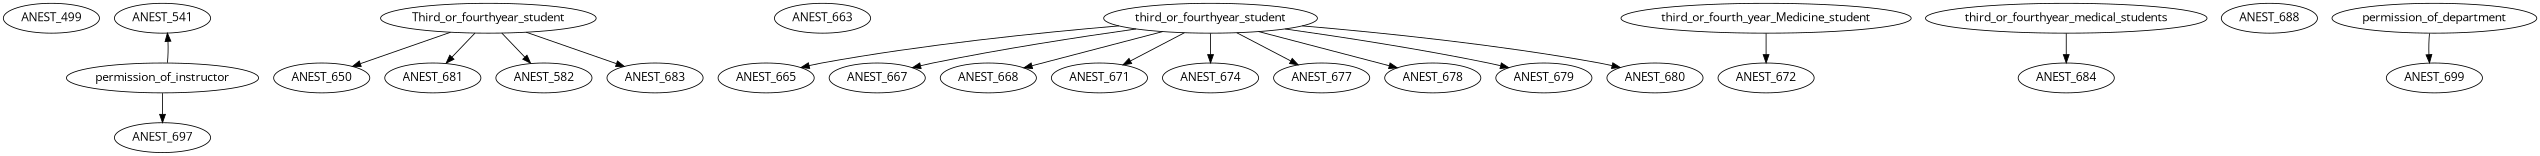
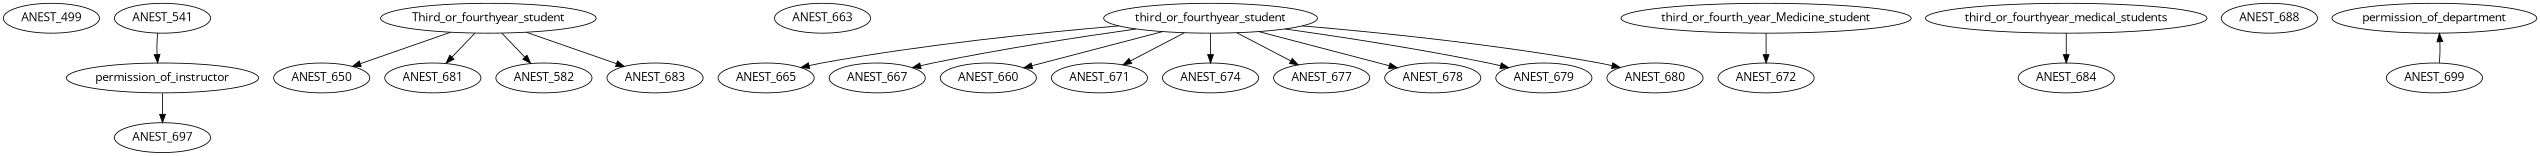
edge "permission_of_department" -> "ANEST_699": reversed
edge "permission_of_instructor" -> "ANEST_541": reversed
node "ANEST_668": label "ANEST_668" -> "ANEST_660"
